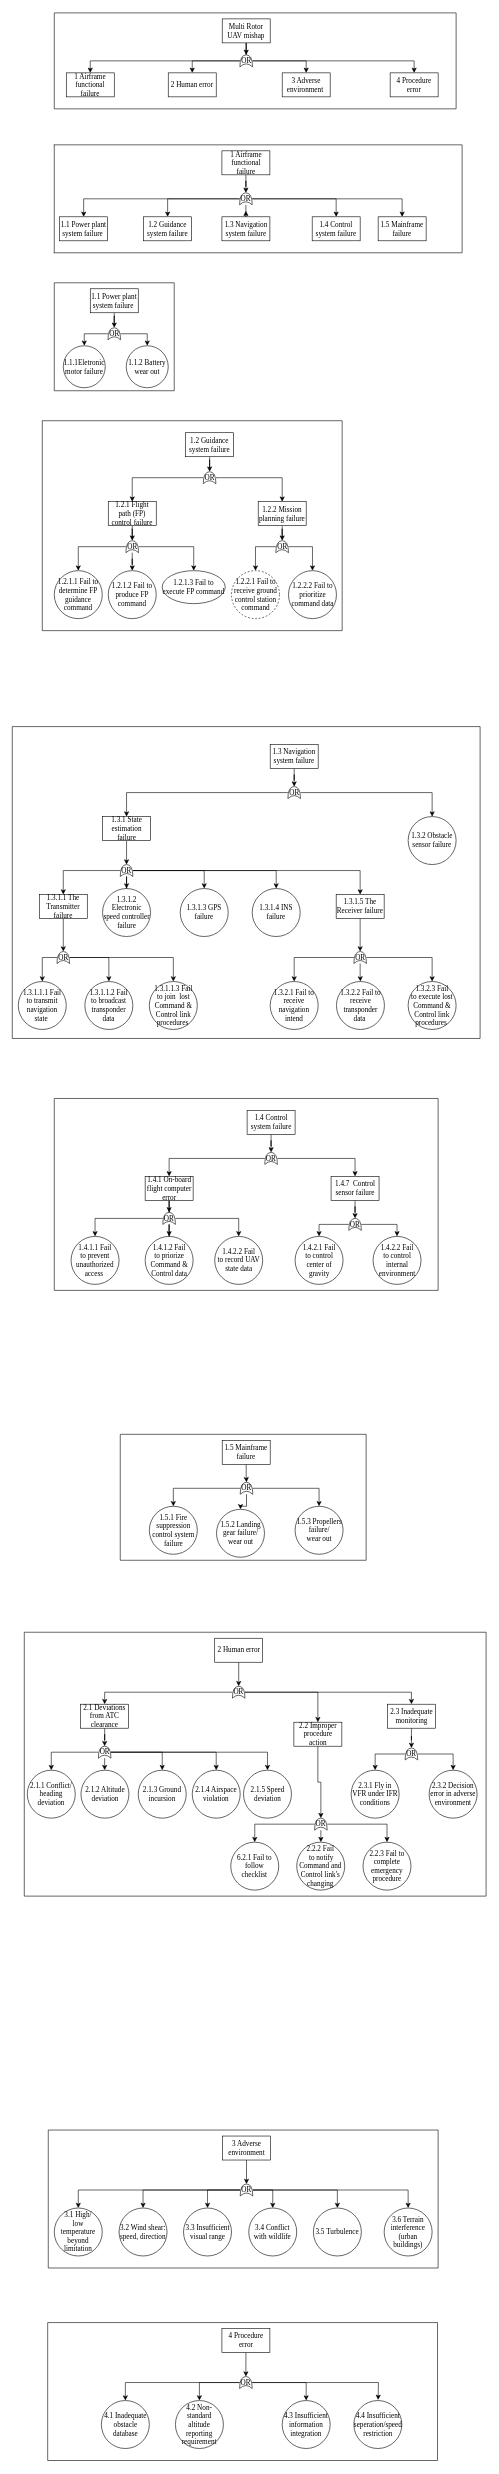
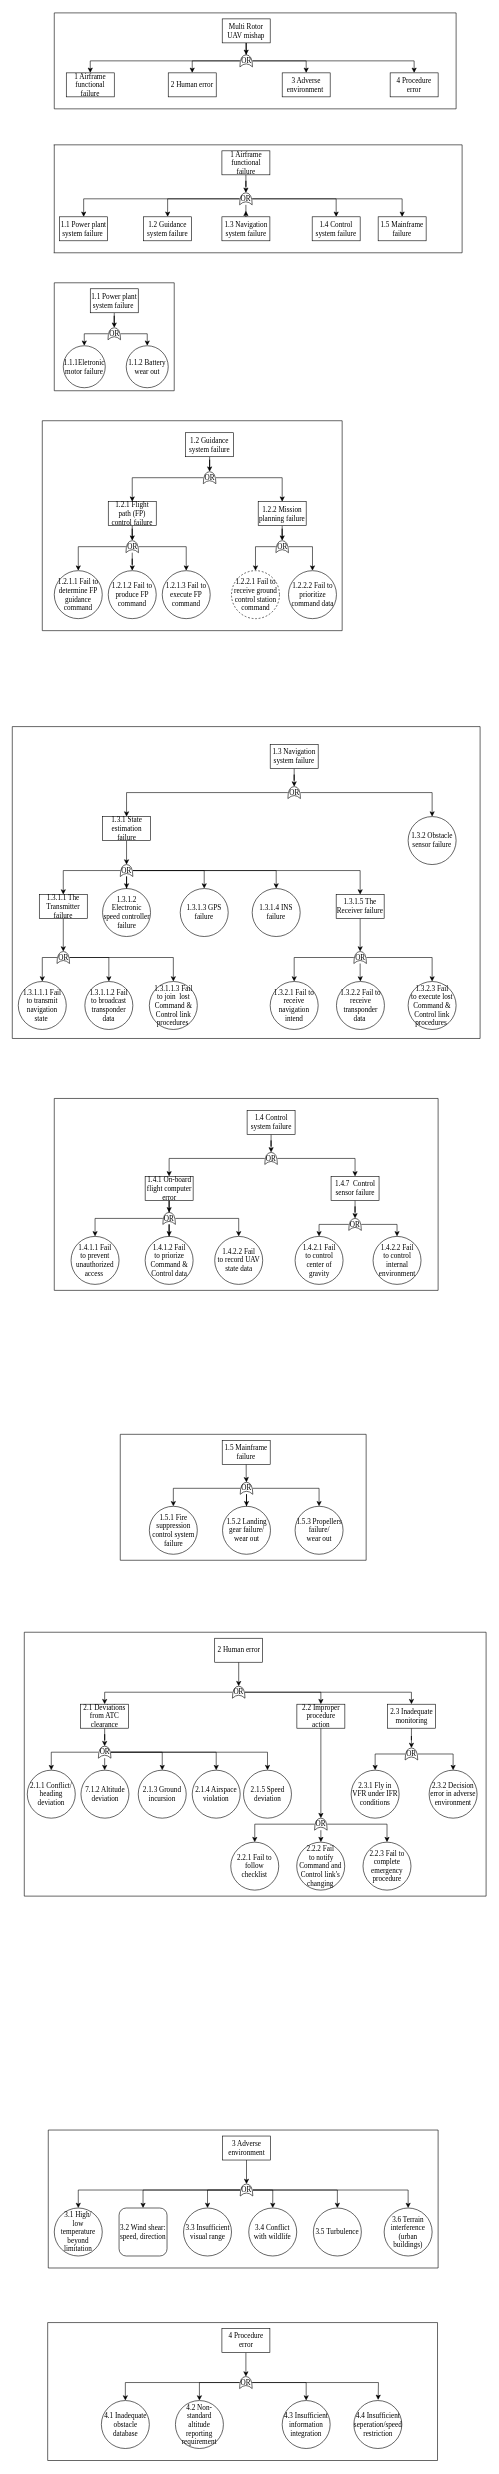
node "1.2.1.3 Fail to execute FP command": size 63x33 -> 48x48
node "1.5.2 Landing gear failure/ wear out": moved (241, 1533) -> (247, 1530)
node "2.2 Improper procedure action": moved (318, 1734) -> (321, 1716)
node "2.1.2 Altitude deviation": label "2.1.2 Altitude deviation" -> "7.1.2 Altitude deviation"
node "6.2.1 Fail to follow checklist": label "6.2.1 Fail to follow checklist" -> "2.2.1 Fail to follow checklist"
node "3.2 Wind shear: speed, direction": shape ellipse -> rounded rectangle
